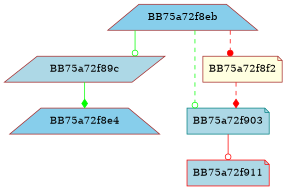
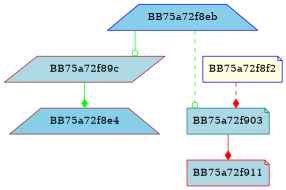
node "BB75a72f8eb": color brown -> blue
edge "BB75a72f8eb" -> "BB75a72f8f2": removed
node "BB75a72f8f2": color brown -> blue
edge "BB75a72f903" -> "BB75a72f911": arrowhead odot -> diamond
